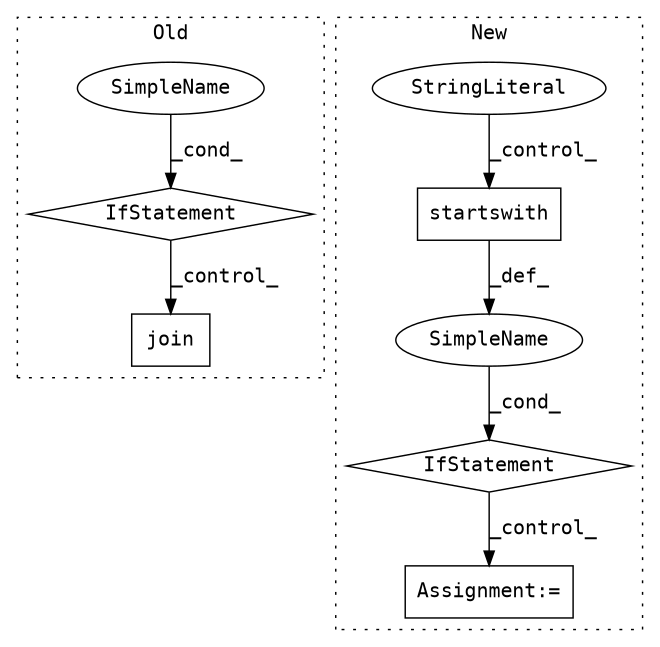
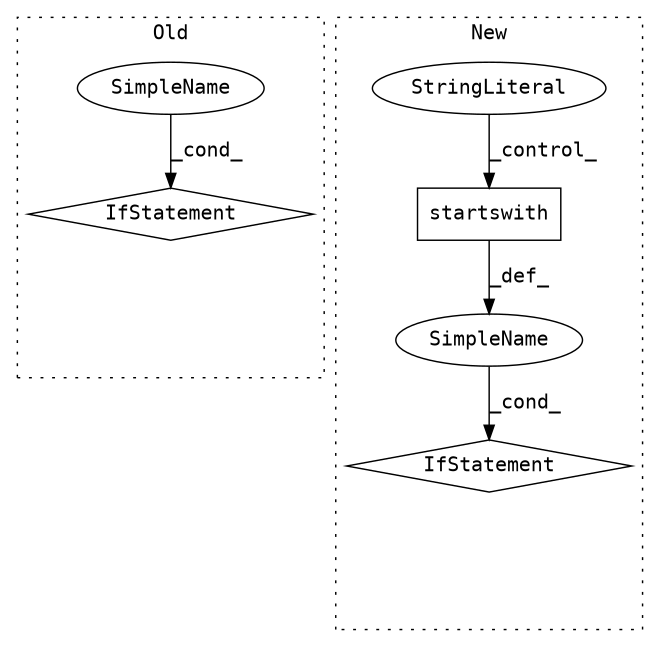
node "join": removed
node "Assignment:=": removed
